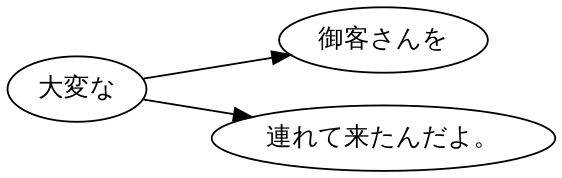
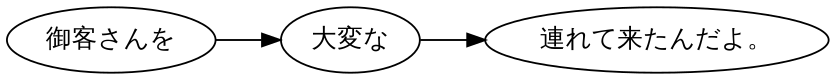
edge "大変な" -> "御客さんを": reversed
